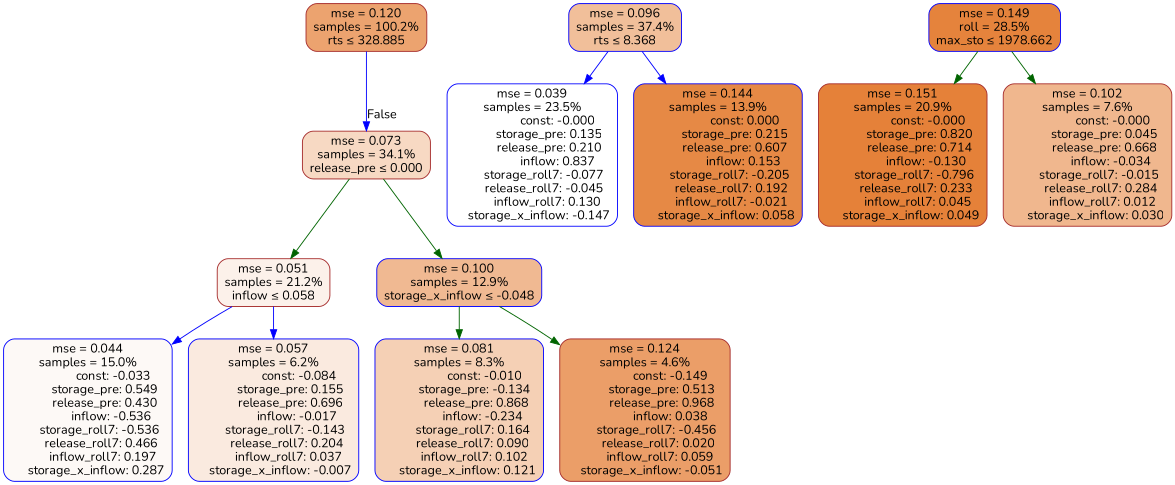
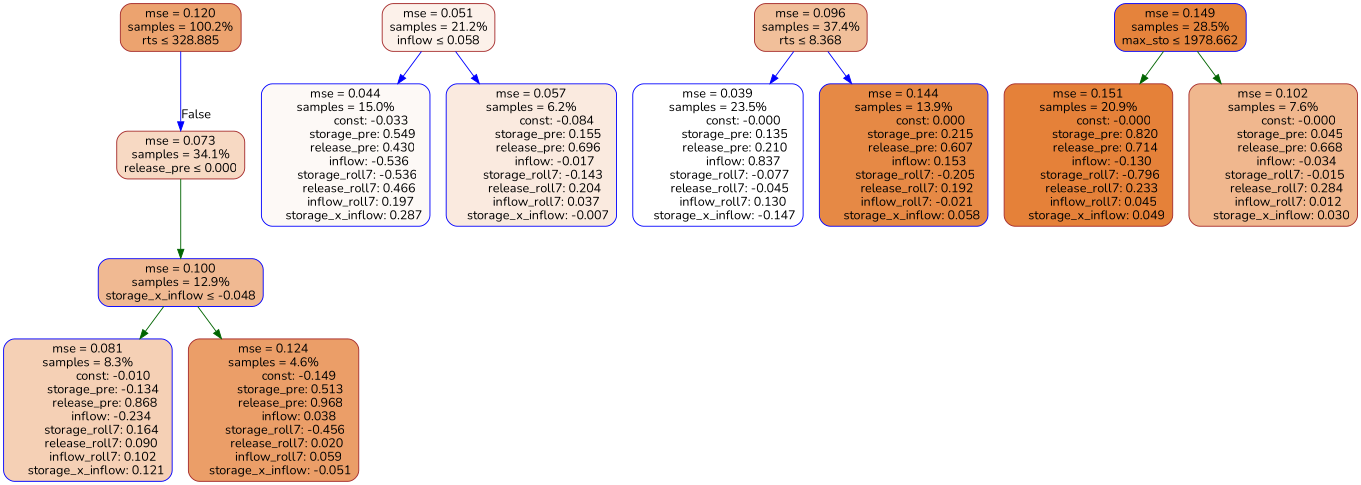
node "mse = 0.096 samples = 37.4% rts ≤ 8.368": color blue -> brown
node "mse = 0.149 roll = 28.5% max_sto ≤ 1978.662": label "mse = 0.149 roll = 28.5% max_sto ≤ 1978.662" -> "mse = 0.149 samples = 28.5% max_sto ≤ 1978.662"
edge "mse = 0.073 samples = 34.1% release_pre ≤ 0.000" -> "mse = 0.051 samples = 21.2% inflow ≤ 0.058": removed
